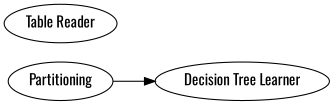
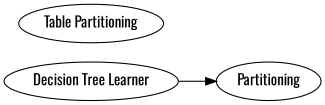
node "Table Reader": label "Table Reader" -> "Table Partitioning"
edge "Partitioning" -> "Decision Tree Learner": reversed
